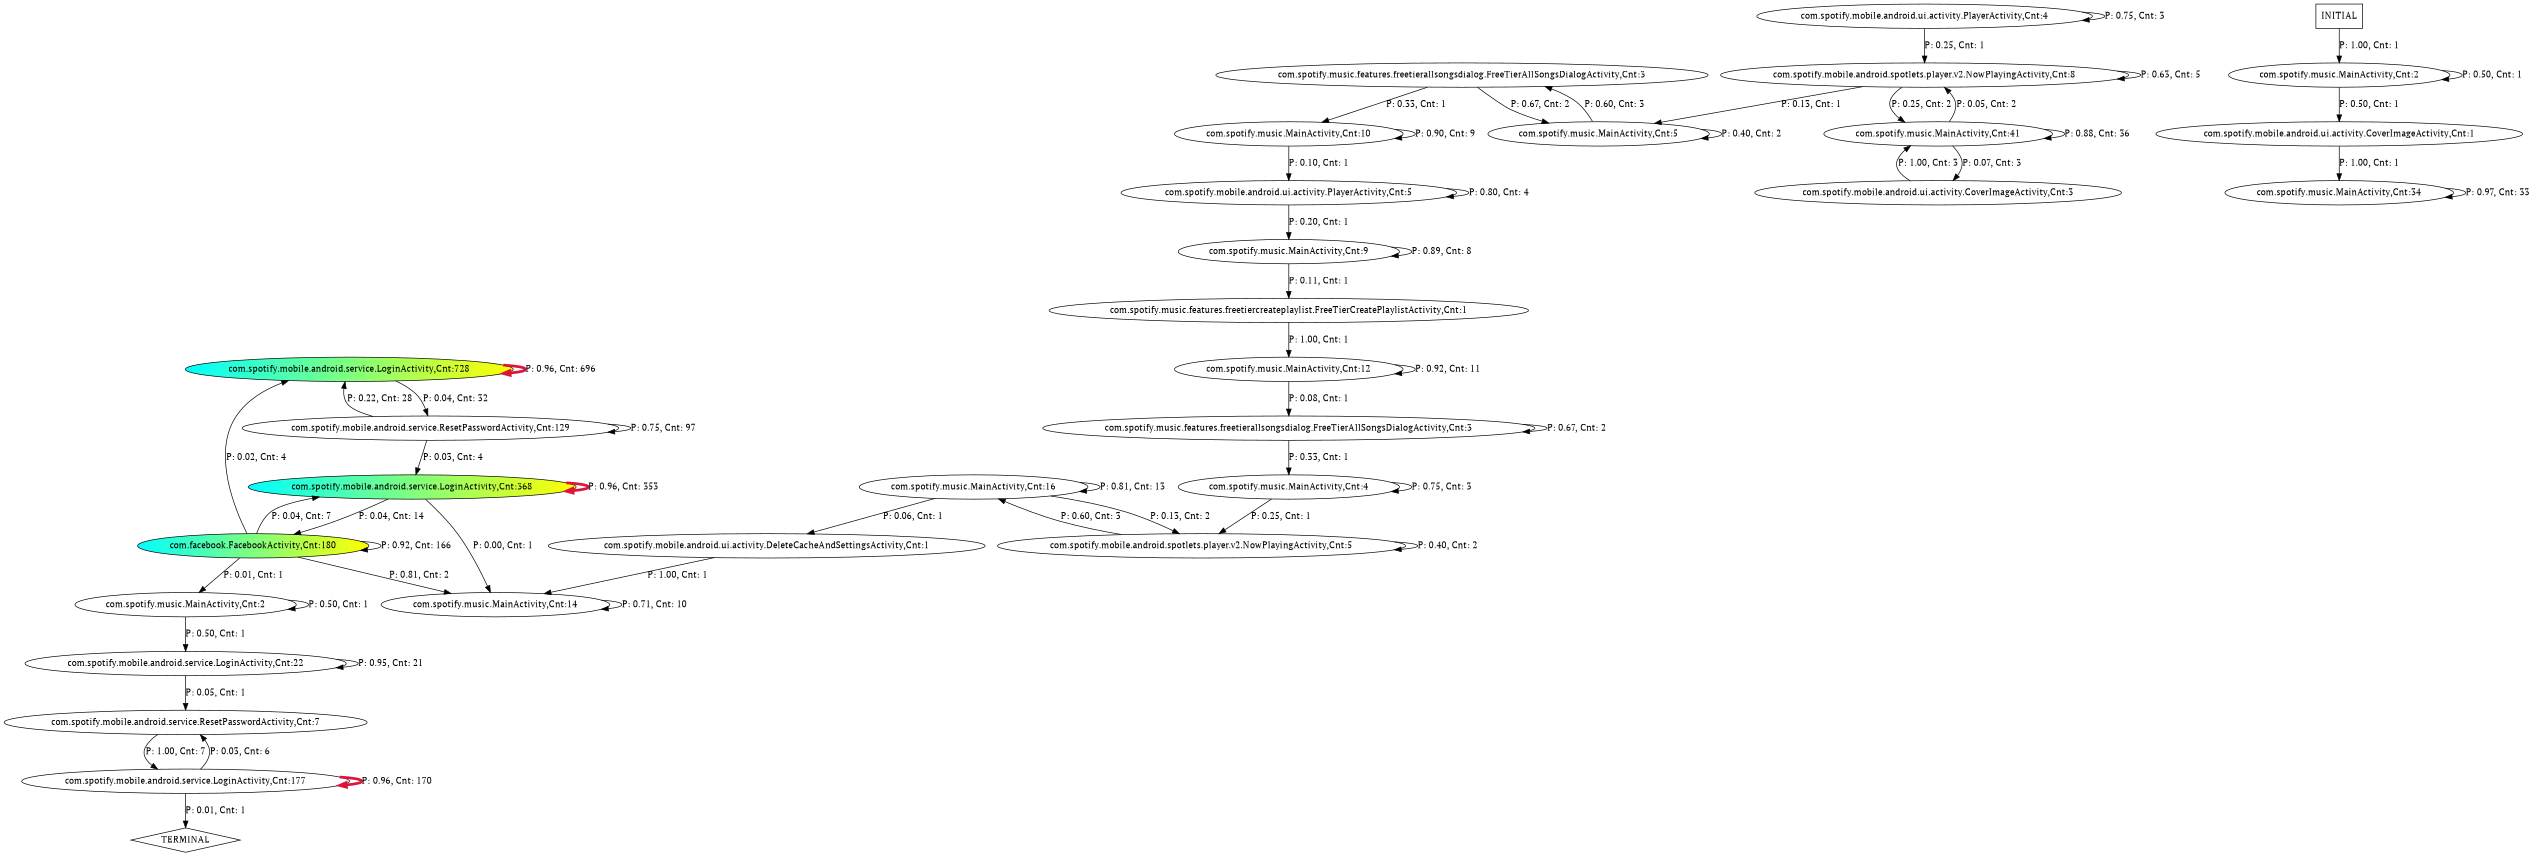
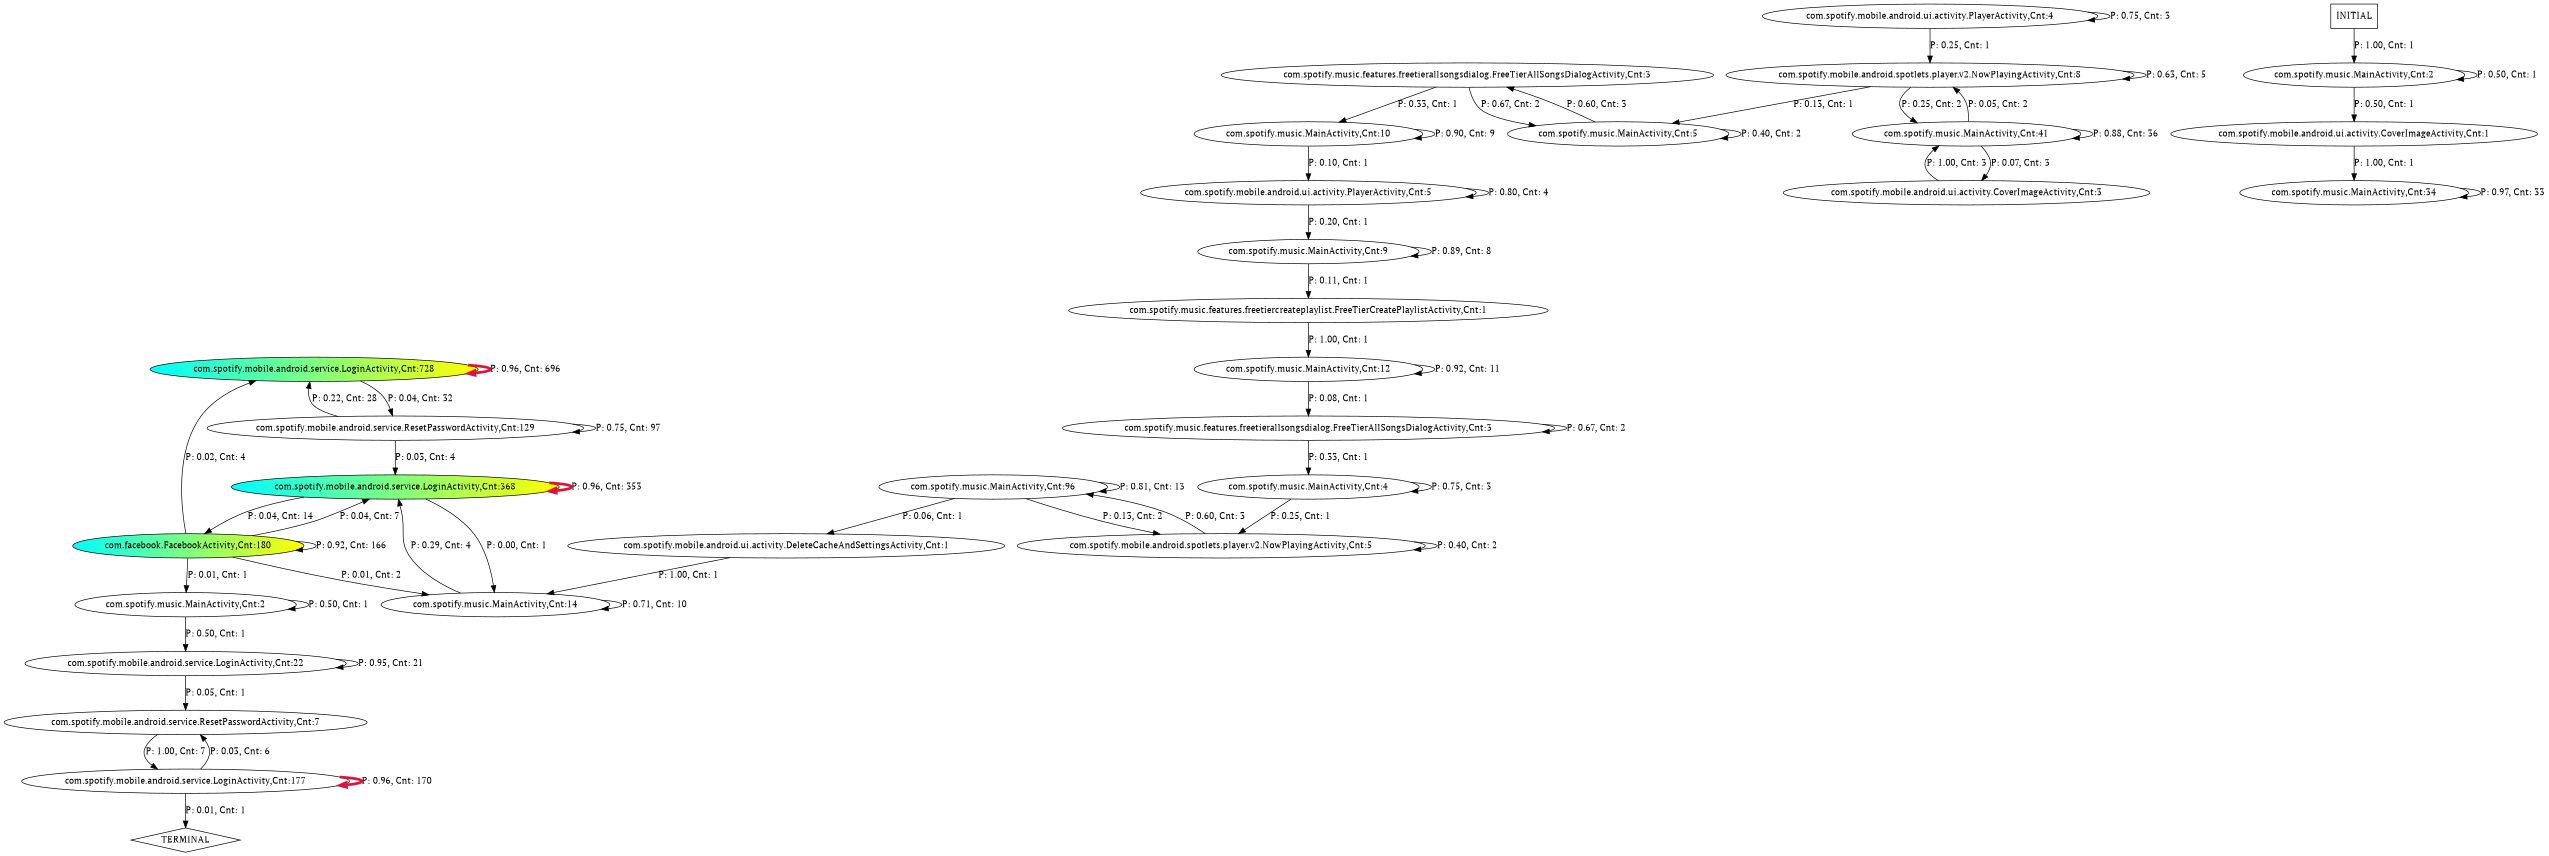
node "com.spotify.music.MainActivity,Cnt:16": label "com.spotify.music.MainActivity,Cnt:16" -> "com.spotify.music.MainActivity,Cnt:96"
edge "com.spotify.music.MainActivity,Cnt:14" -> "com.spotify.mobile.android.service.LoginActivity,Cnt:368": added, label "P: 0.29, Cnt: 4"
edge "com.facebook.FacebookActivity,Cnt:180" -> "com.spotify.music.MainActivity,Cnt:14": label "P: 0.81, Cnt: 2" -> "P: 0.01, Cnt: 2"
